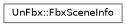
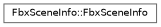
node "UnFbx::FbxSceneInfo": label "UnFbx::FbxSceneInfo" -> "FbxSceneInfo::FbxSceneInfo"
